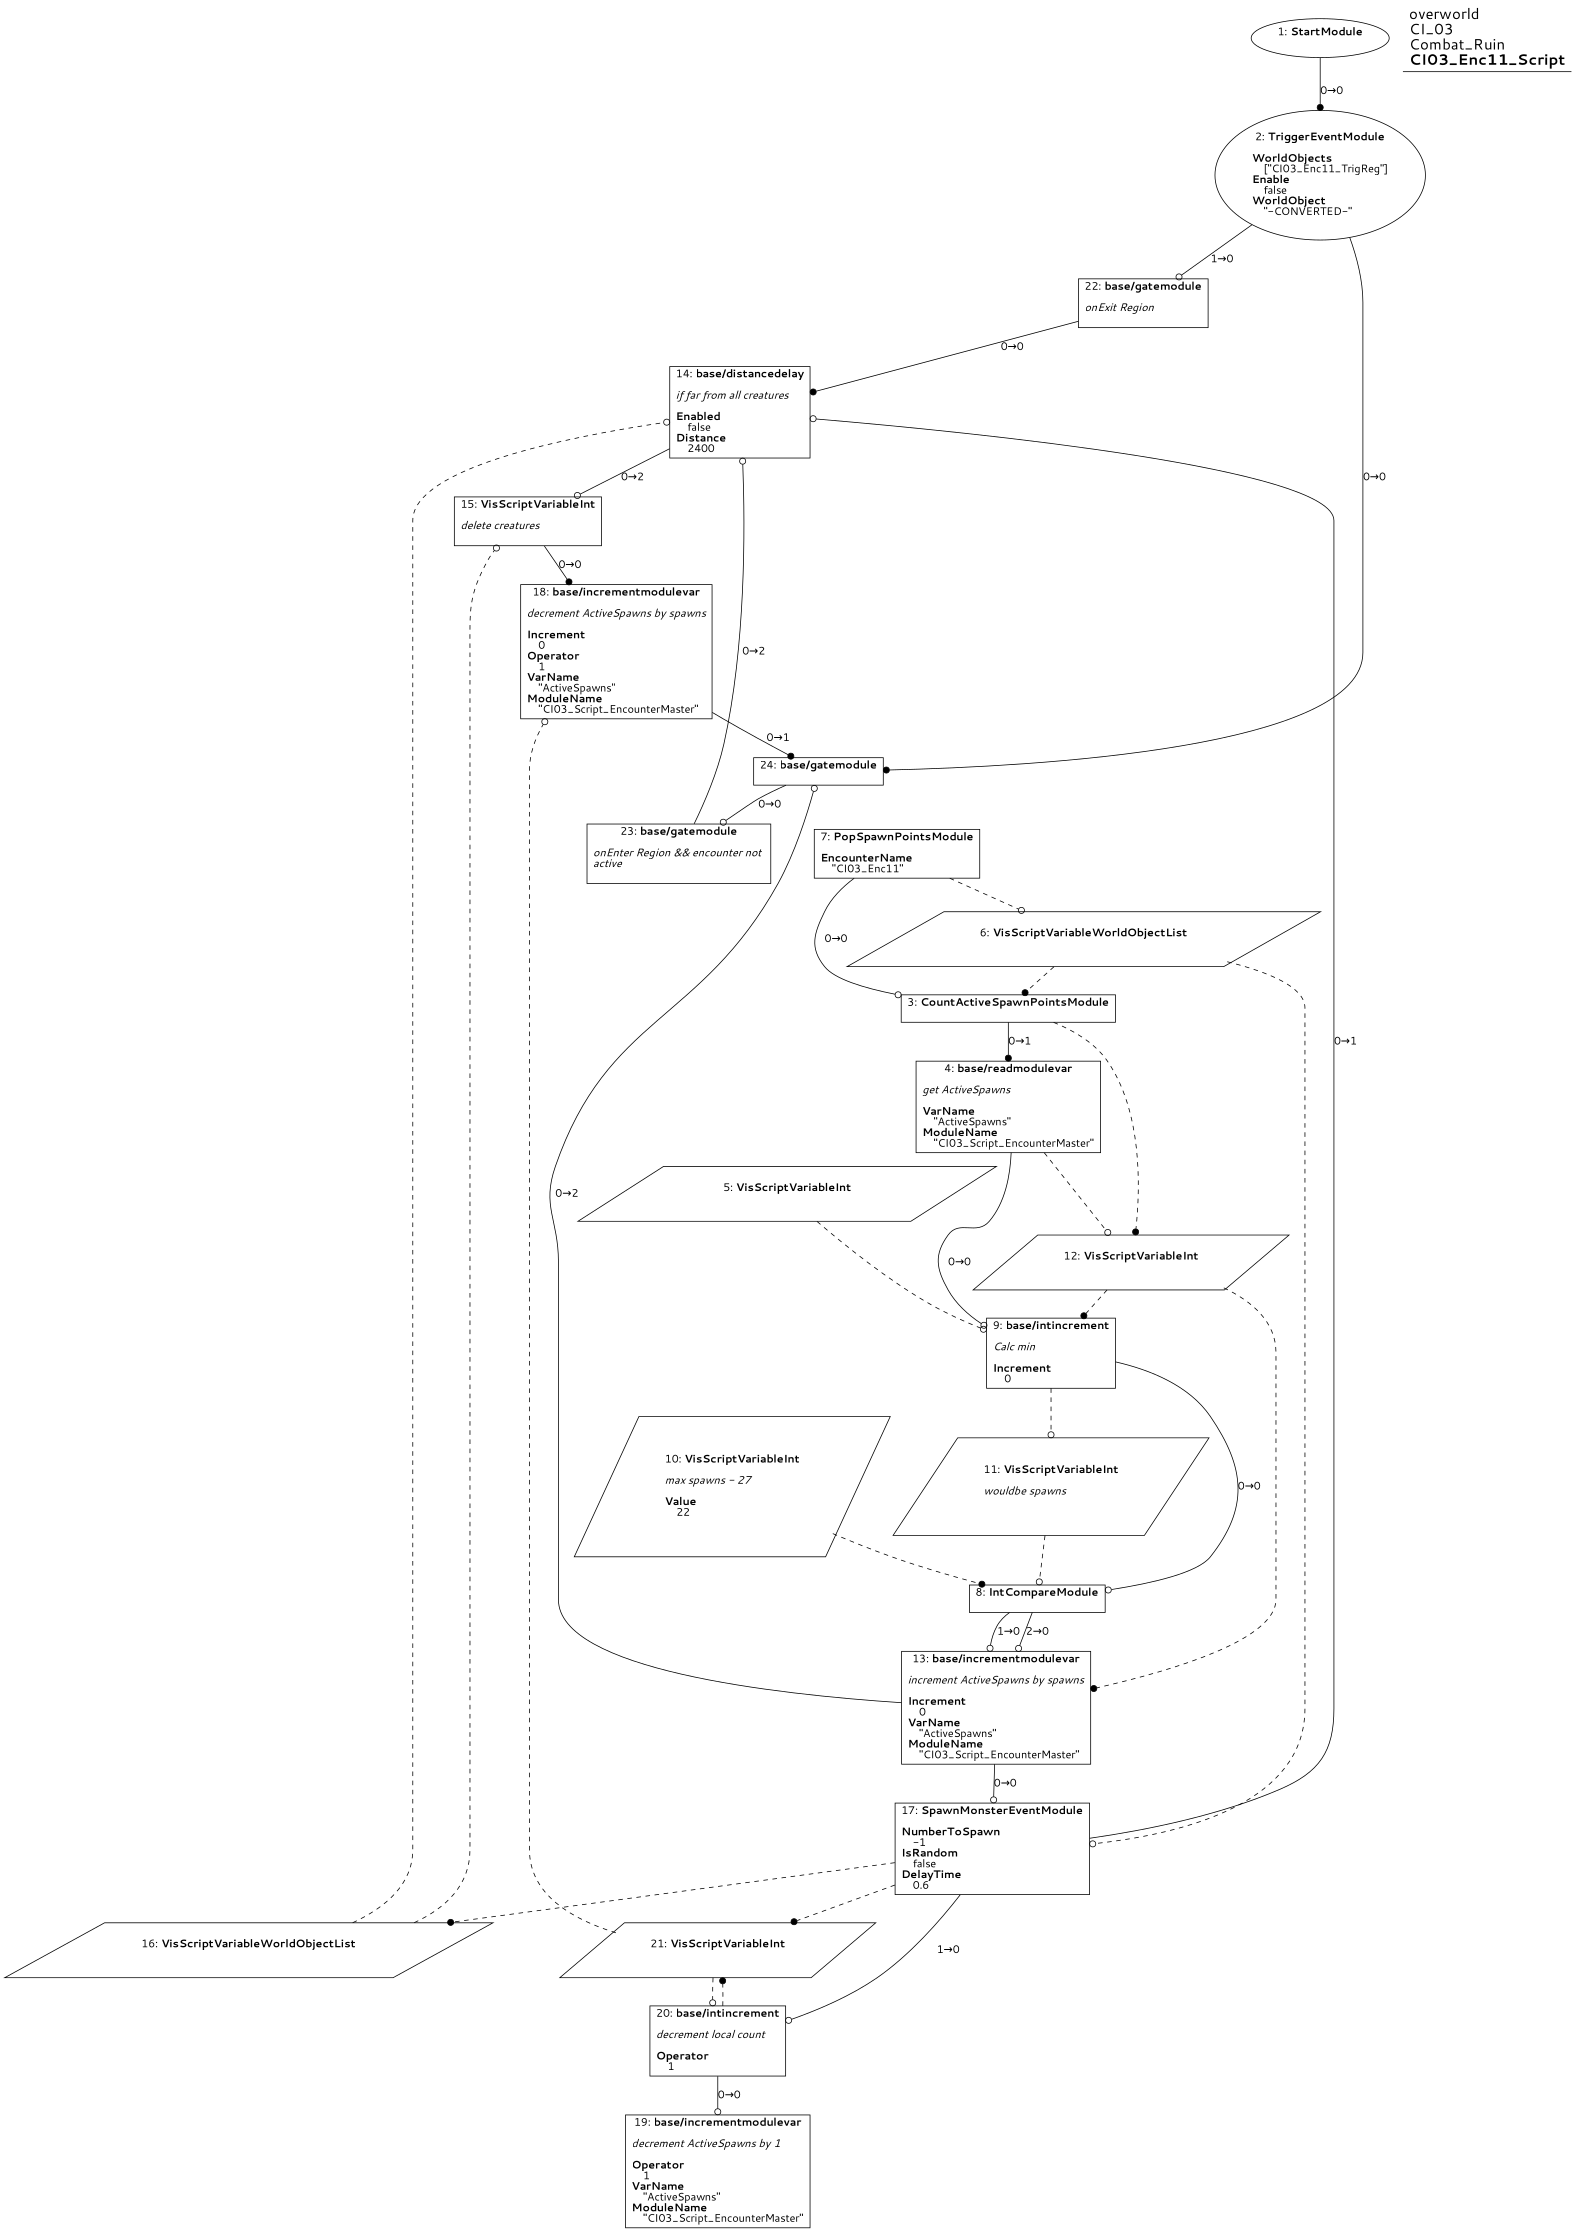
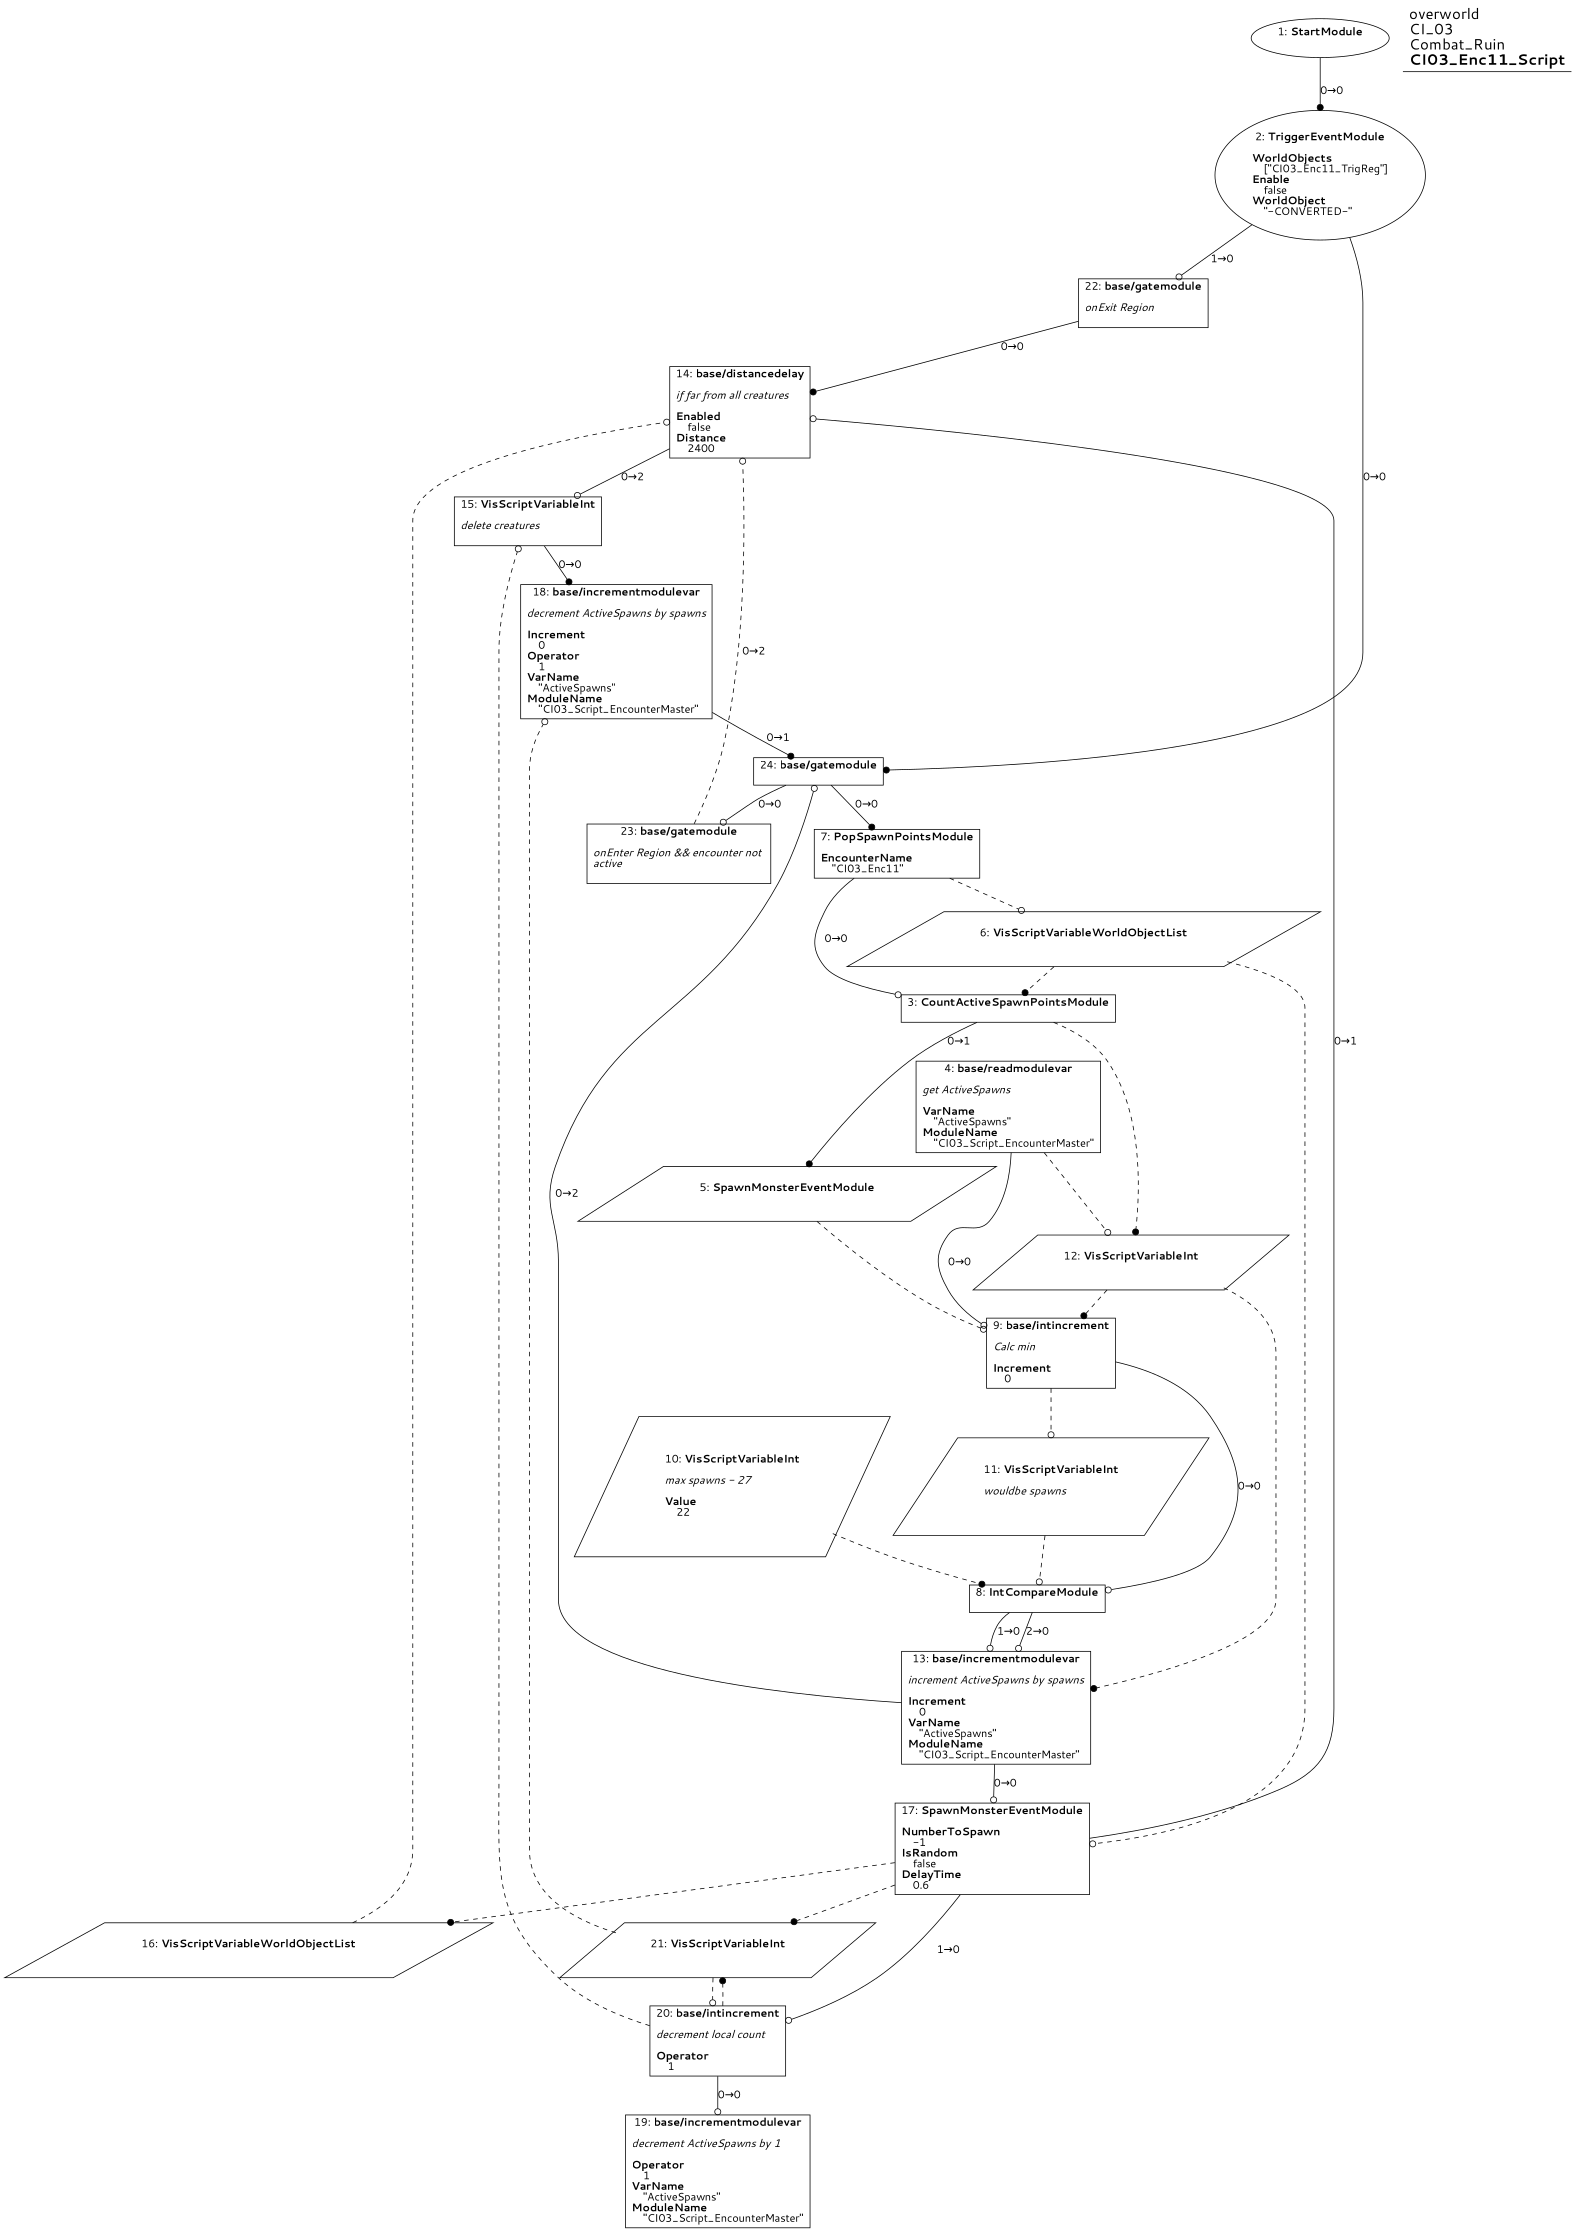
edge "23:" -> "14:": style solid -> dashed
edge "24:" -> "7:": added, label "0→0"
edge "3:" -> "4:": now "3:" -> "5:"
node "5:": text "VisScriptVariableInt" -> "SpawnMonsterEventModule"
edge "16:" -> "15:": now "20:" -> "15:"
